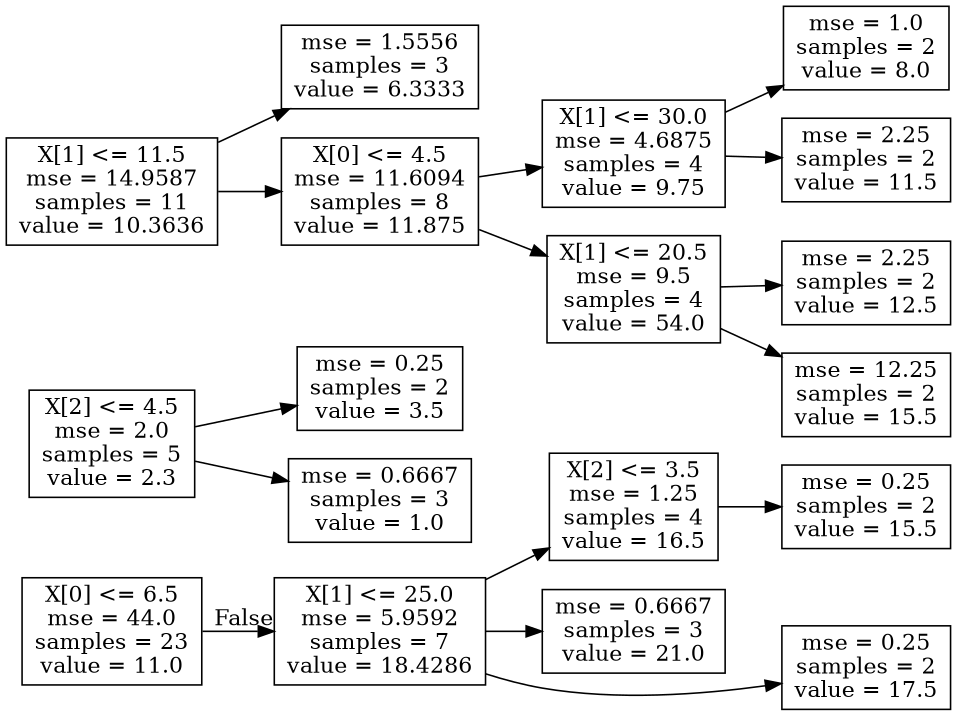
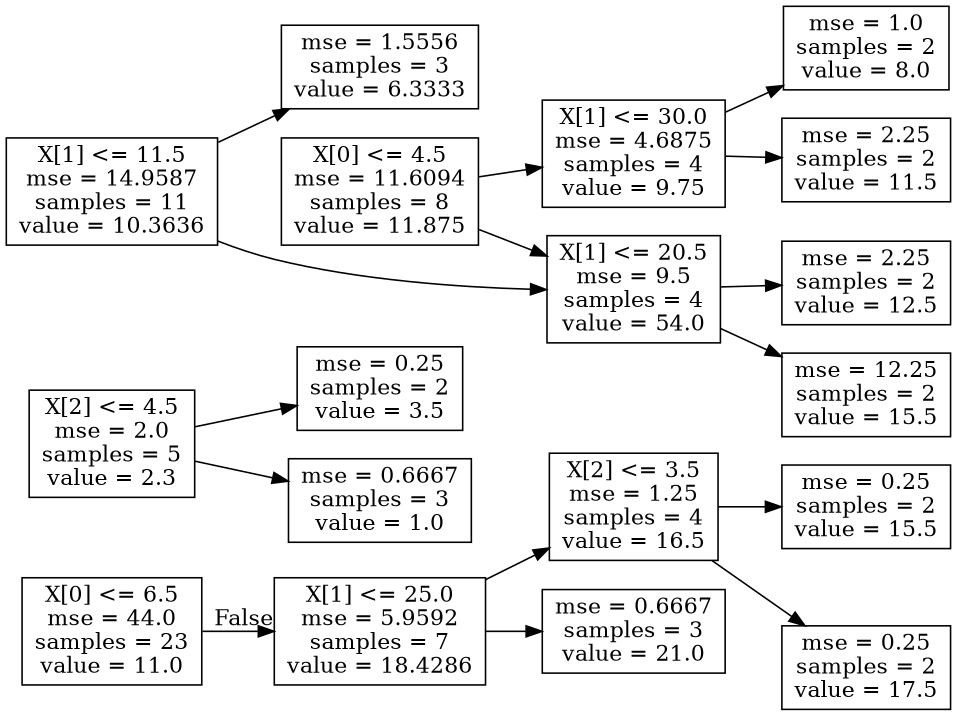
edge "X[1] <= 11.5 mse = 14.9587 samples = 11 value = 10.3636" -> "X[0] <= 4.5 mse = 11.6094 samples = 8 value = 11.875": now "X[1] <= 11.5 mse = 14.9587 samples = 11 value = 10.3636" -> "X[1] <= 20.5 mse = 9.5 samples = 4 value = 54.0"
edge "X[1] <= 25.0 mse = 5.9592 samples = 7 value = 18.4286" -> "mse = 0.25 samples = 2 value = 17.5": now "X[2] <= 3.5 mse = 1.25 samples = 4 value = 16.5" -> "mse = 0.25 samples = 2 value = 17.5"
